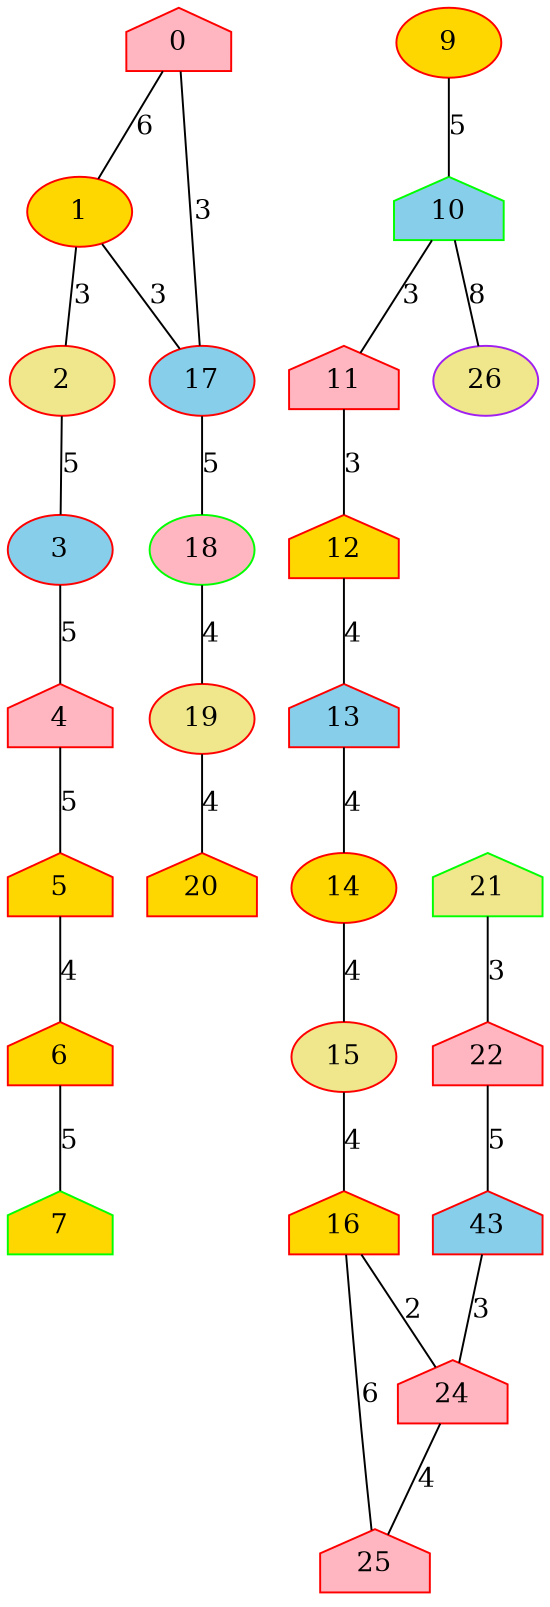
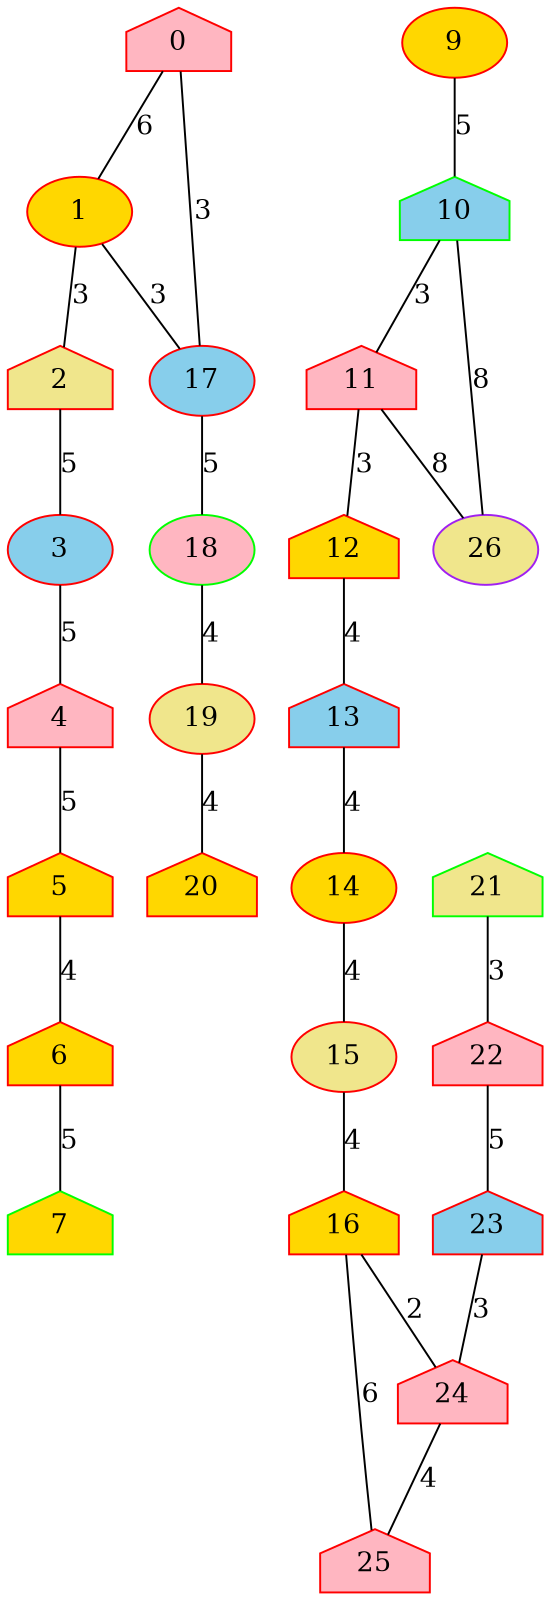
node "2": shape ellipse -> house
edge "11" -- "26": added, label "8"
node "43": label "43" -> "23"
